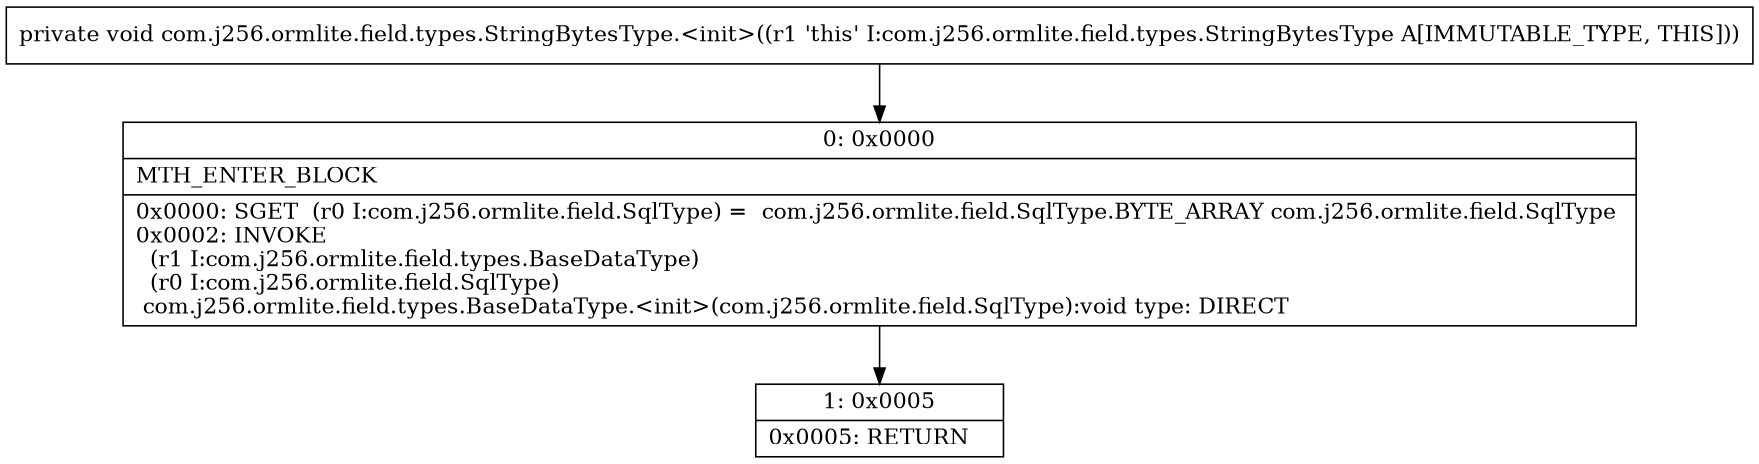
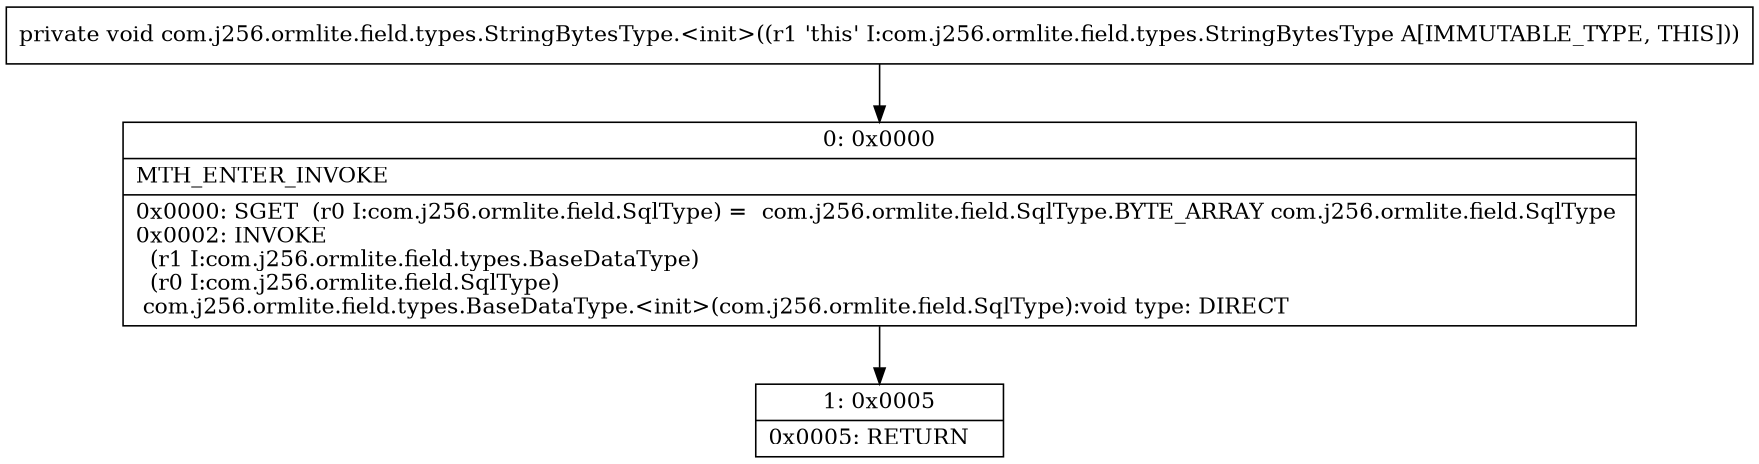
node "0: 0x0000": text "MTH_ENTER_BLOCK" -> "MTH_ENTER_INVOKE"
